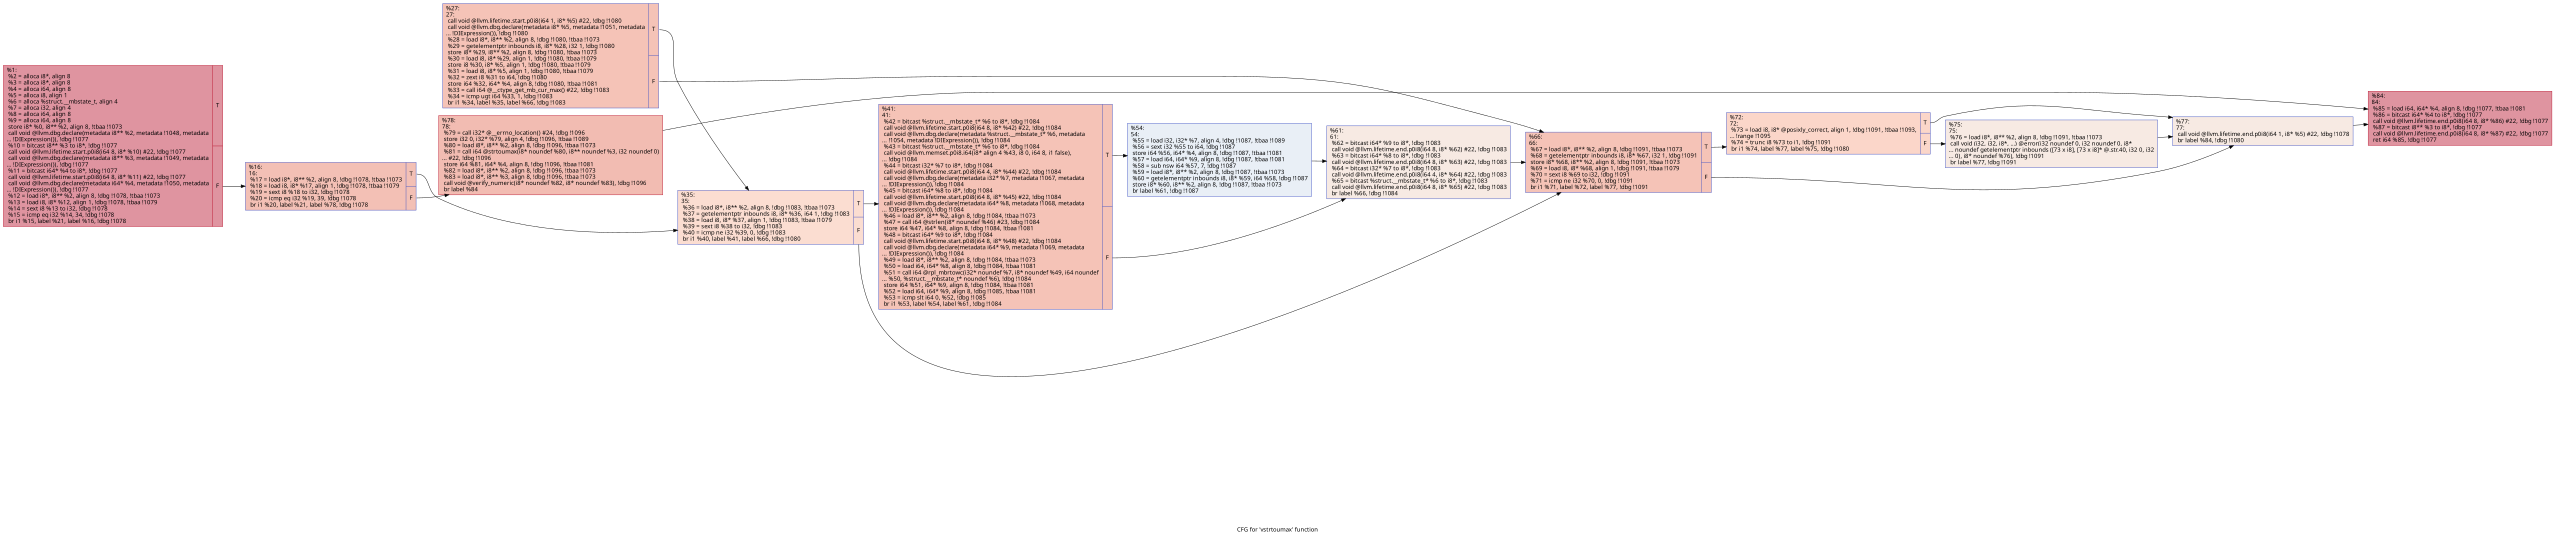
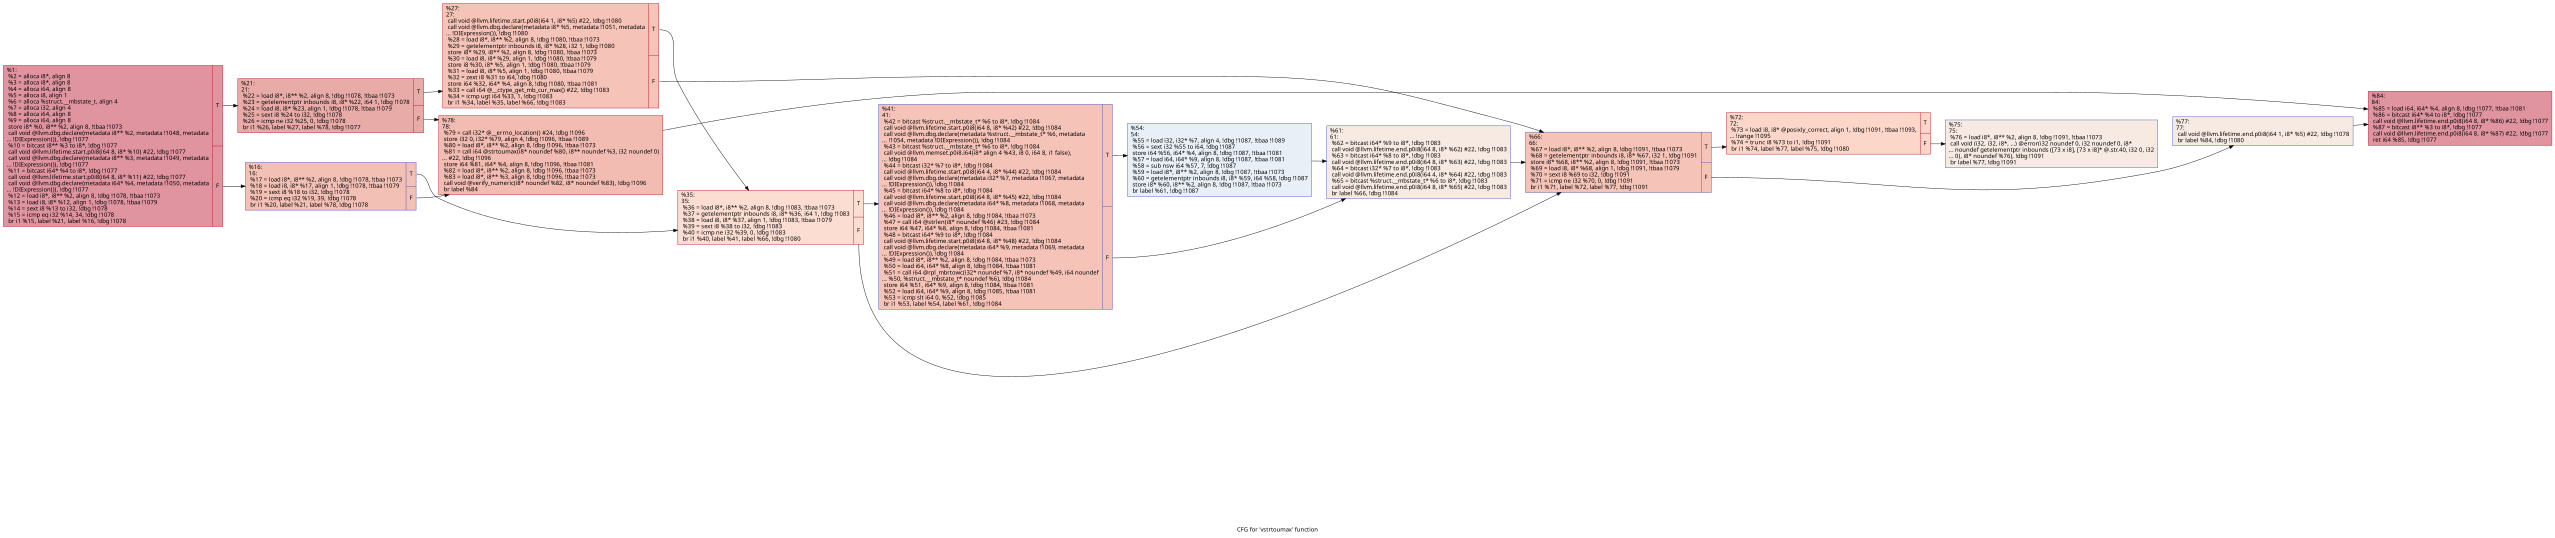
node "%27:": color #3d50c3ff -> #b70d28ff
node "%21:": added
edge "%72:" -> "%77:": removed
node "%72:": color #3d50c3ff -> #b70d28ff
edge "%75:" -> "%77:": removed
node "%35:": color #3d50c3ff -> #b70d28ff
